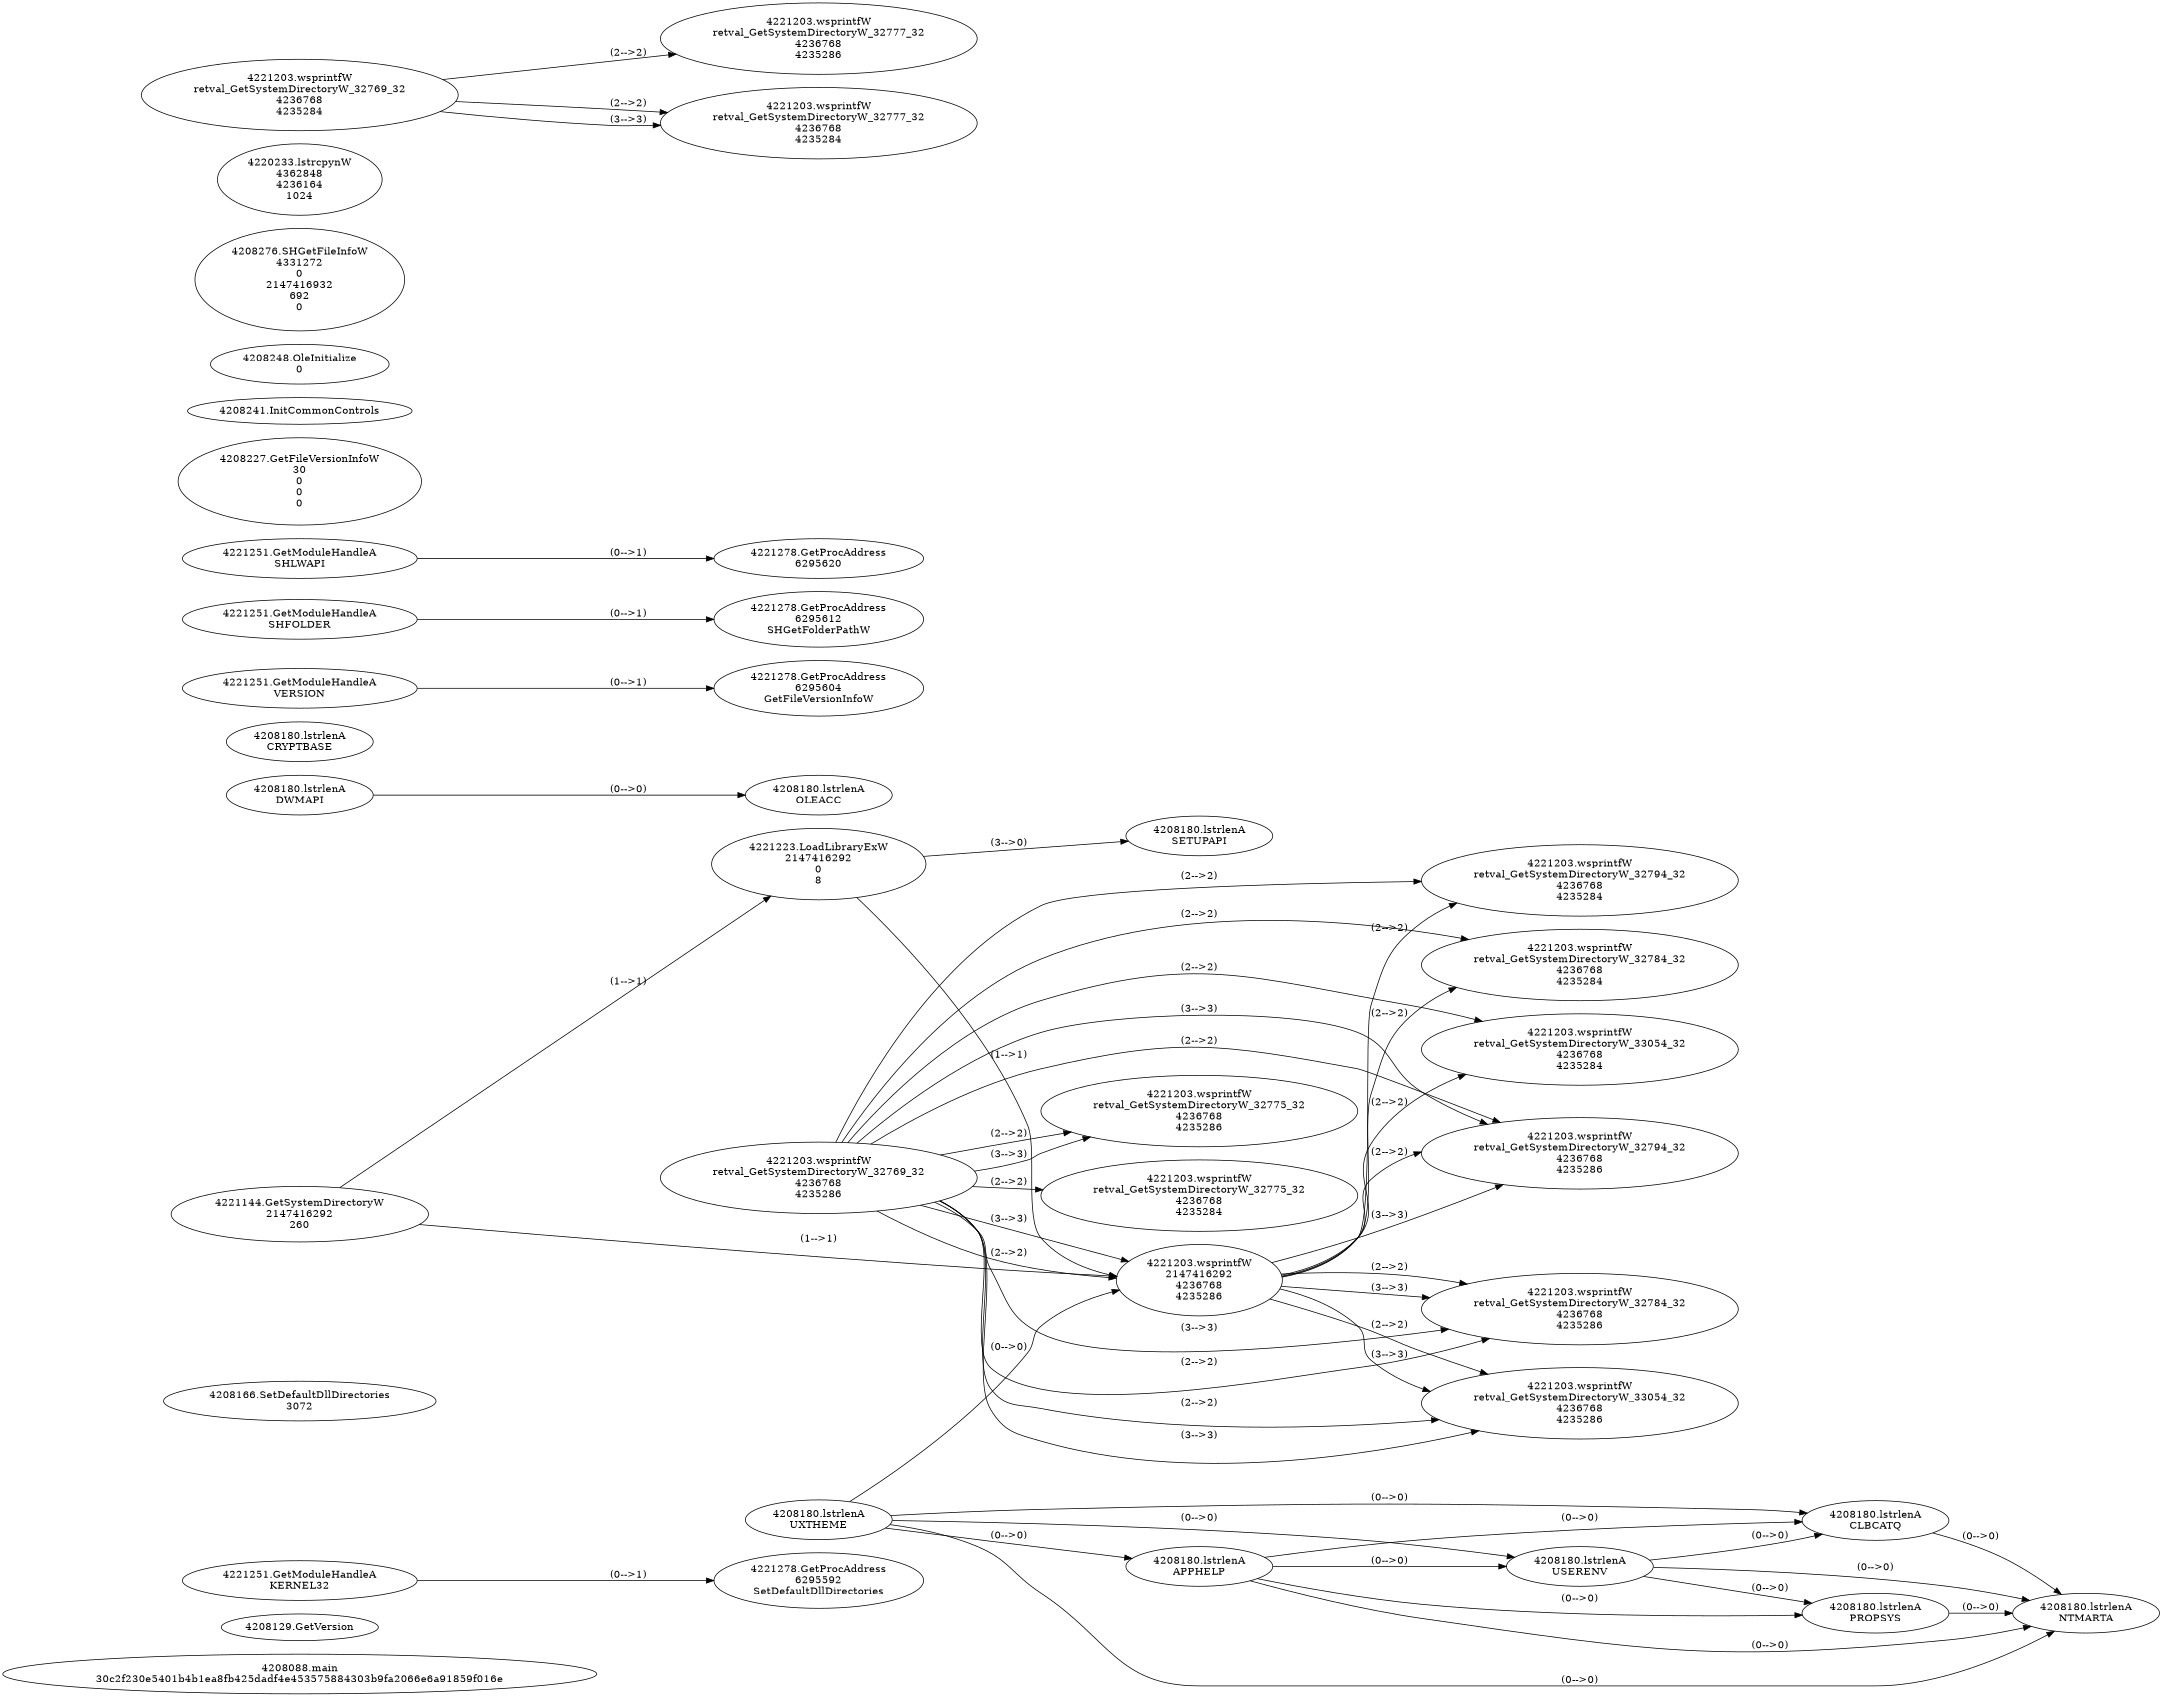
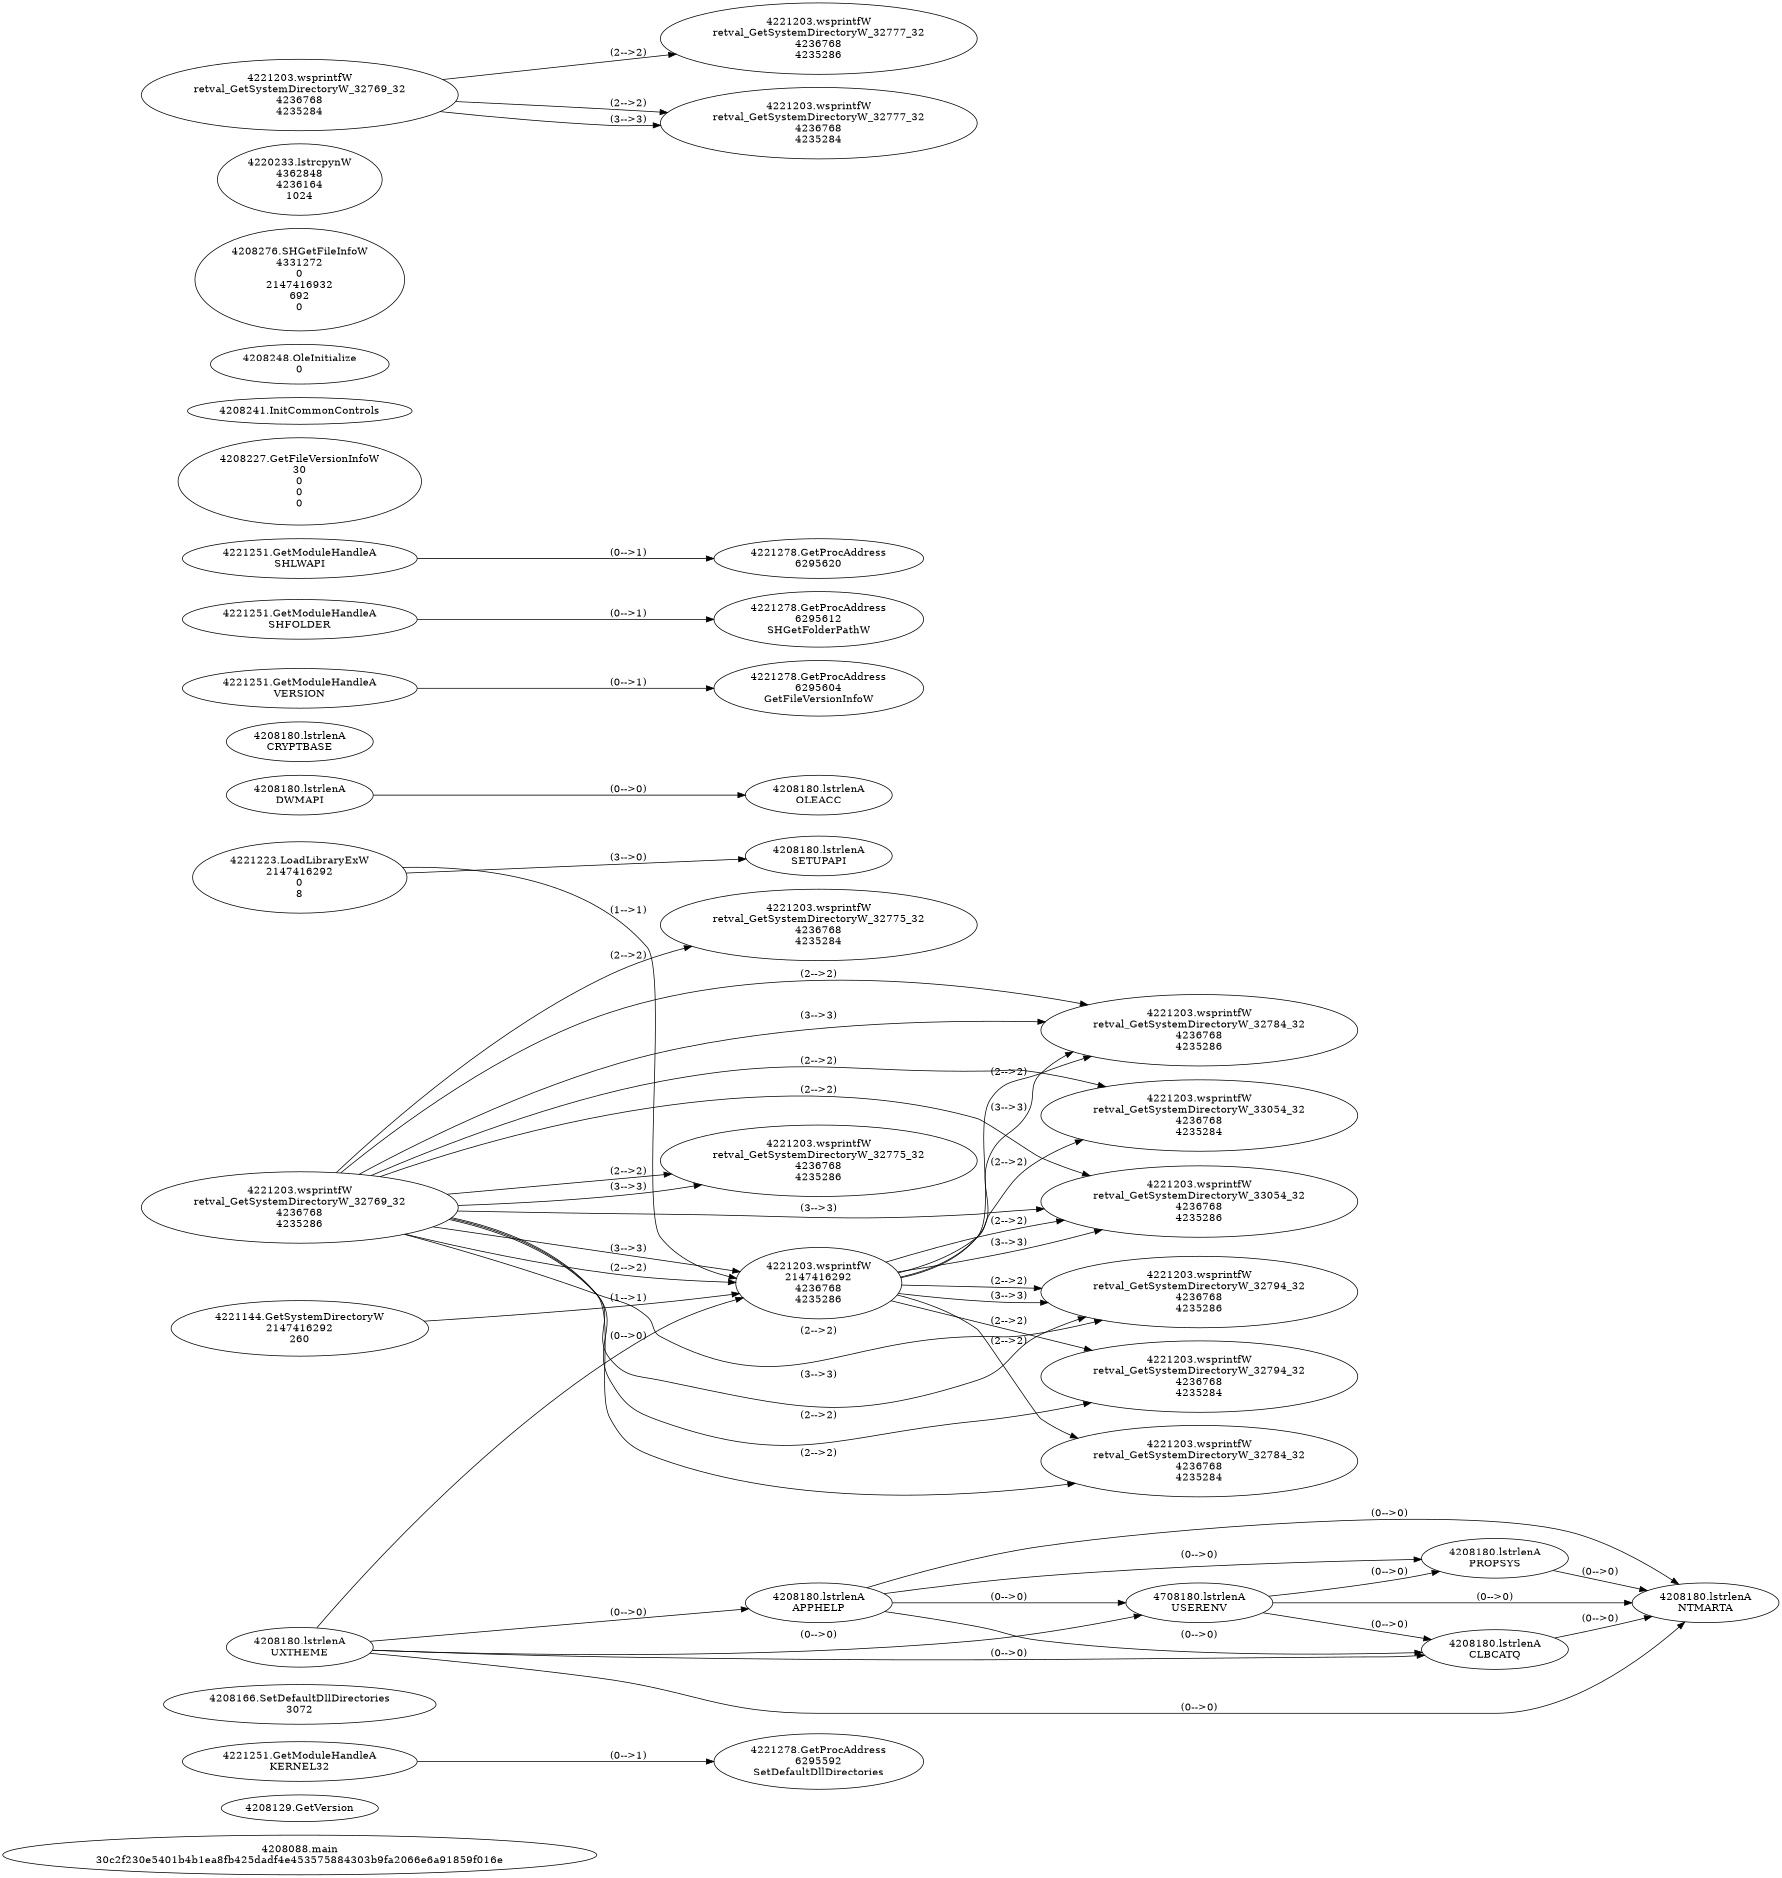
edge "4221144.GetSystemDirectoryW 2147416292 260" -> "4221223.LoadLibraryExW 2147416292 0 8": removed, label "(1-->1)"
node "4208180.lstrlenA USERENV": label "4208180.lstrlenA USERENV" -> "4708180.lstrlenA USERENV"
